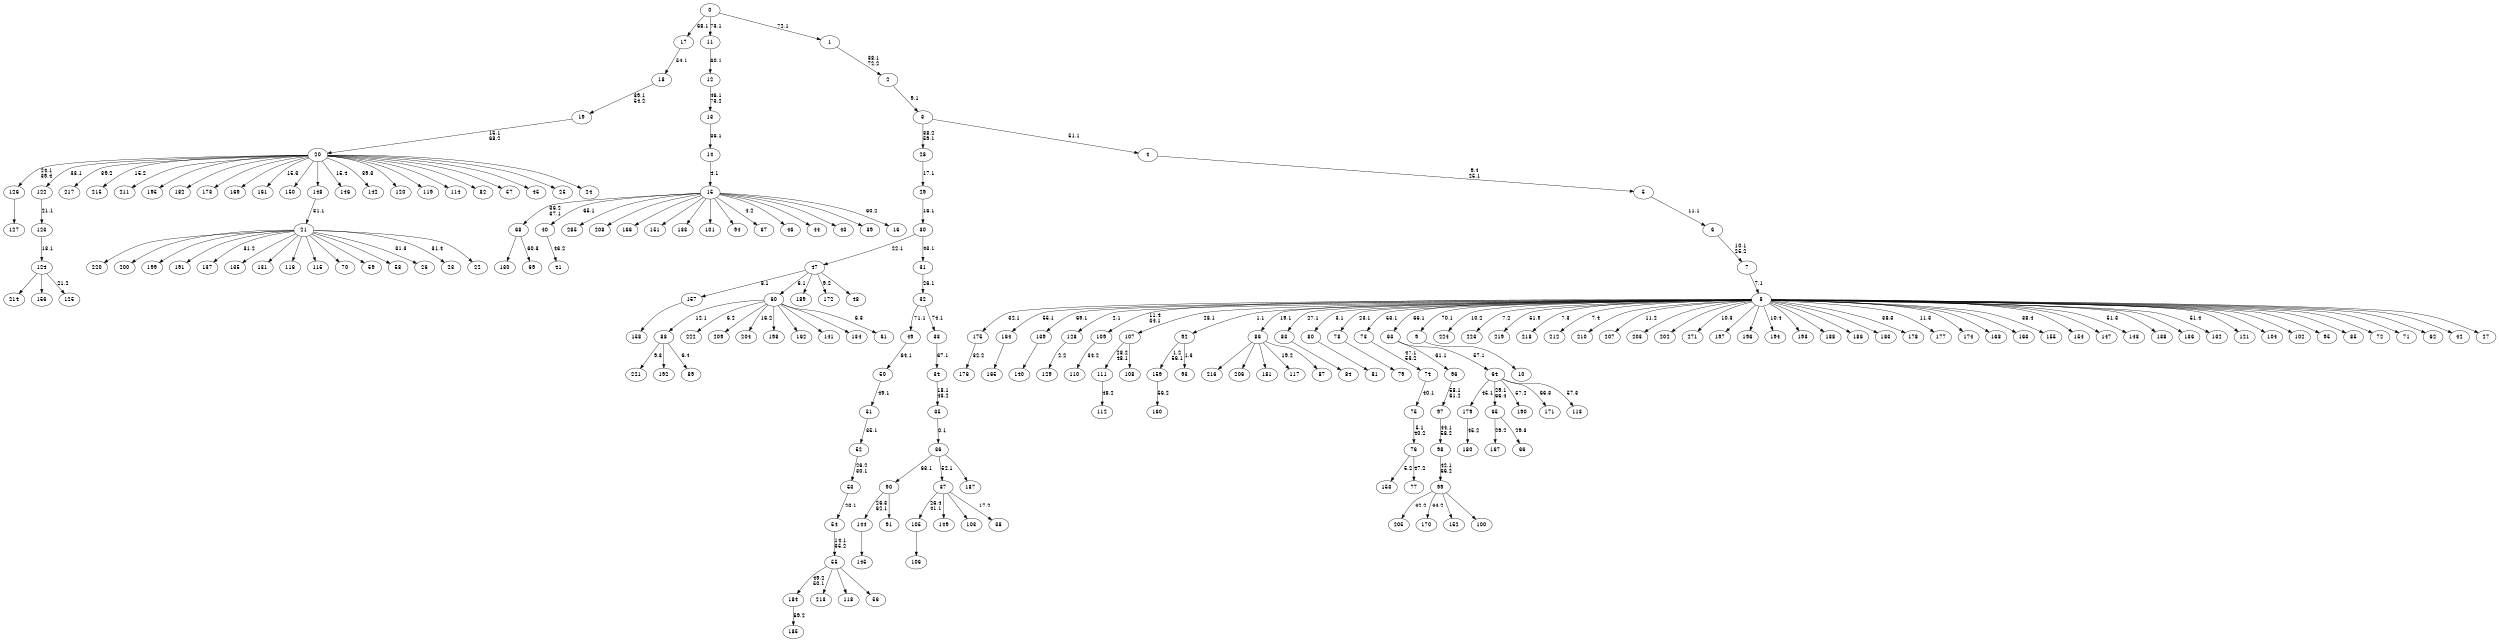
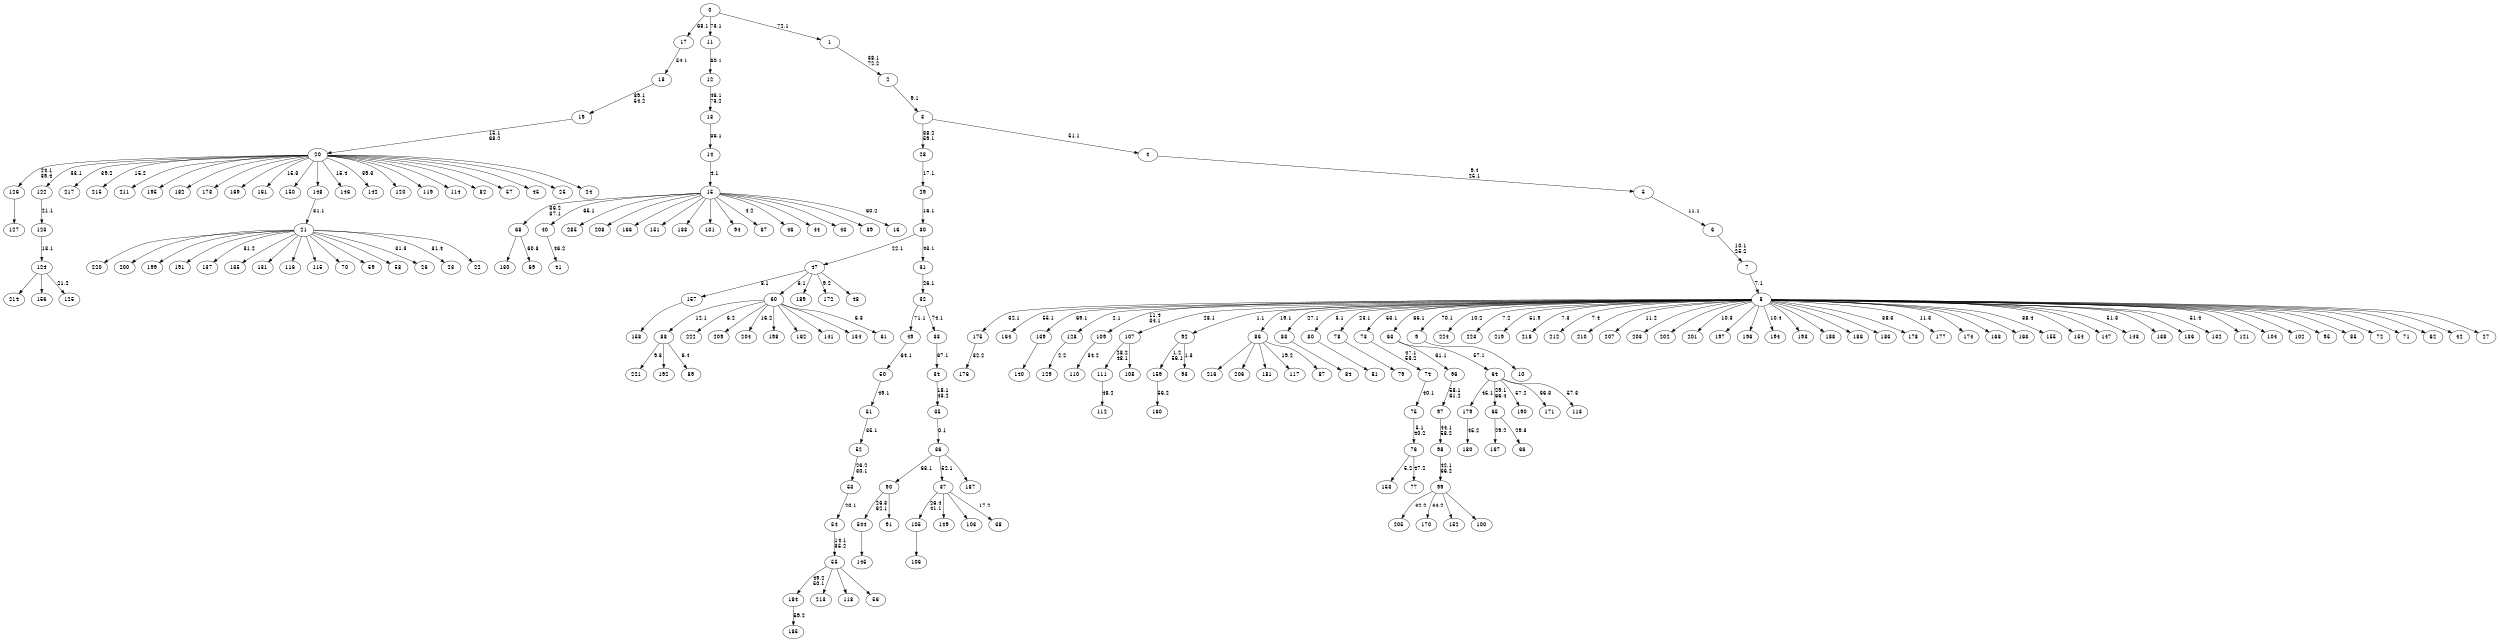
node "271": label "271" -> "201"
node "165": removed
node "144": label "144" -> "544"
